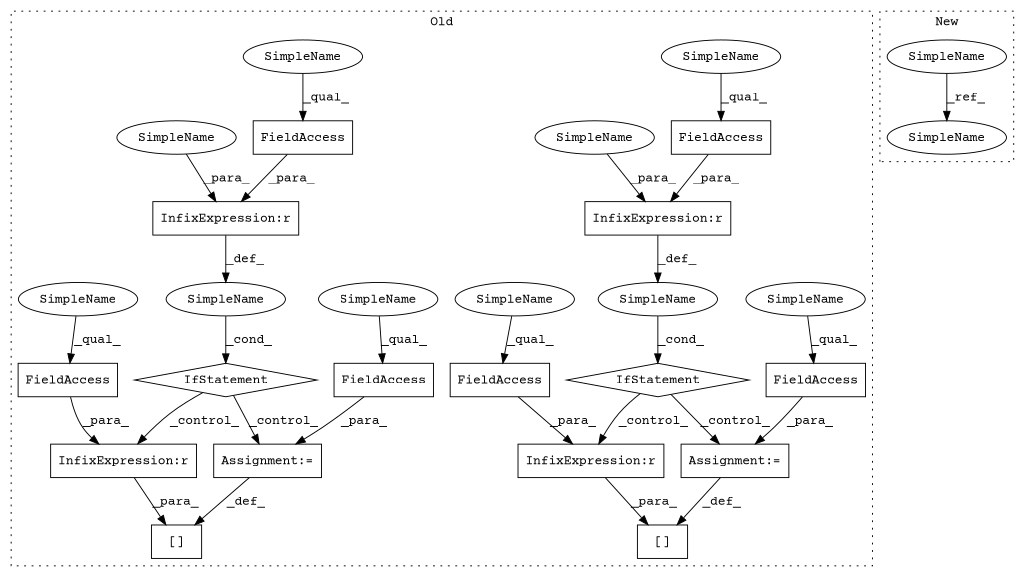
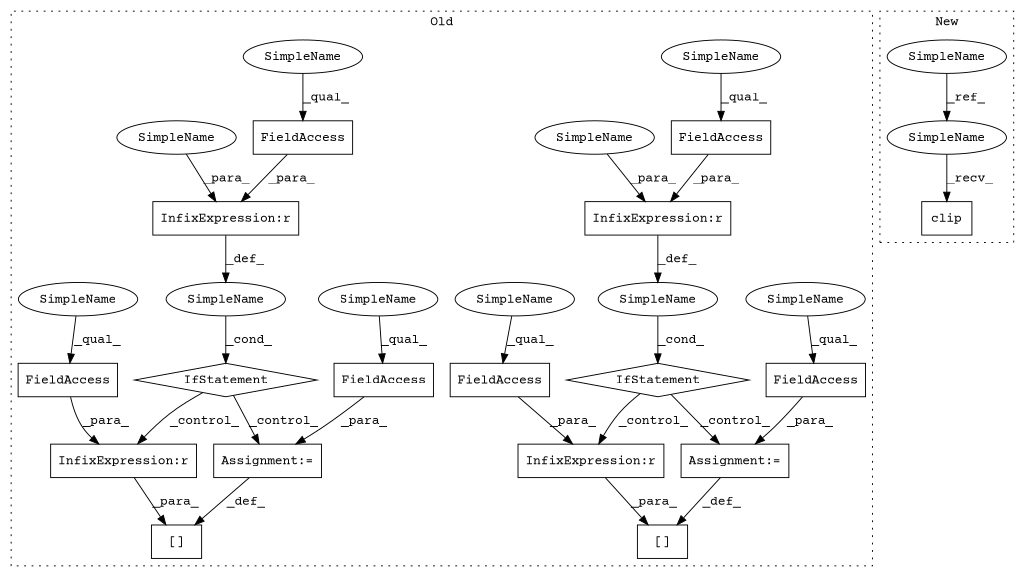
node "clip": added
